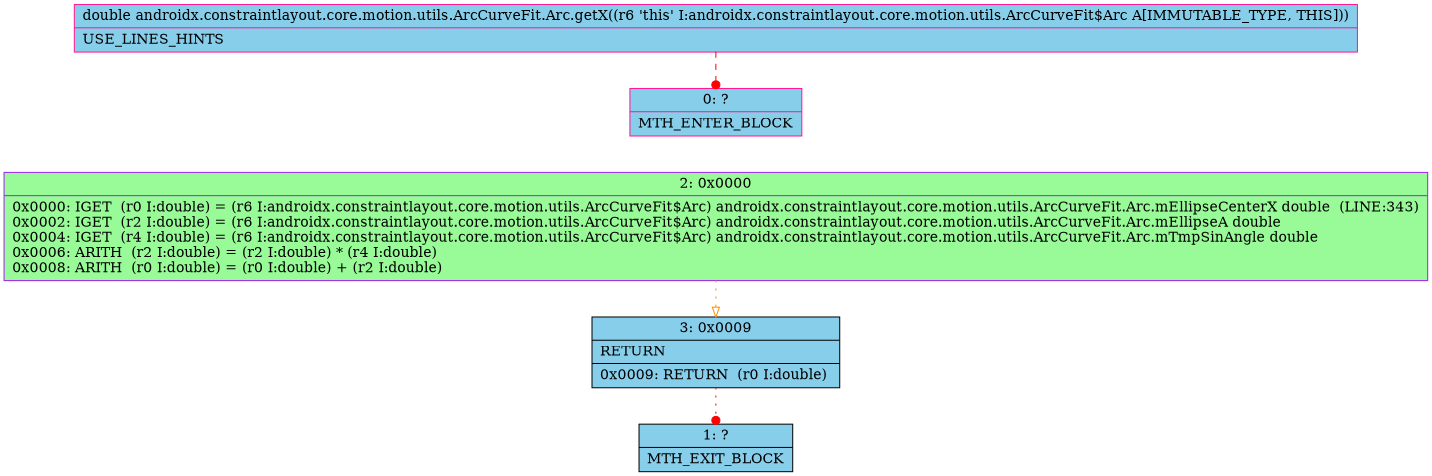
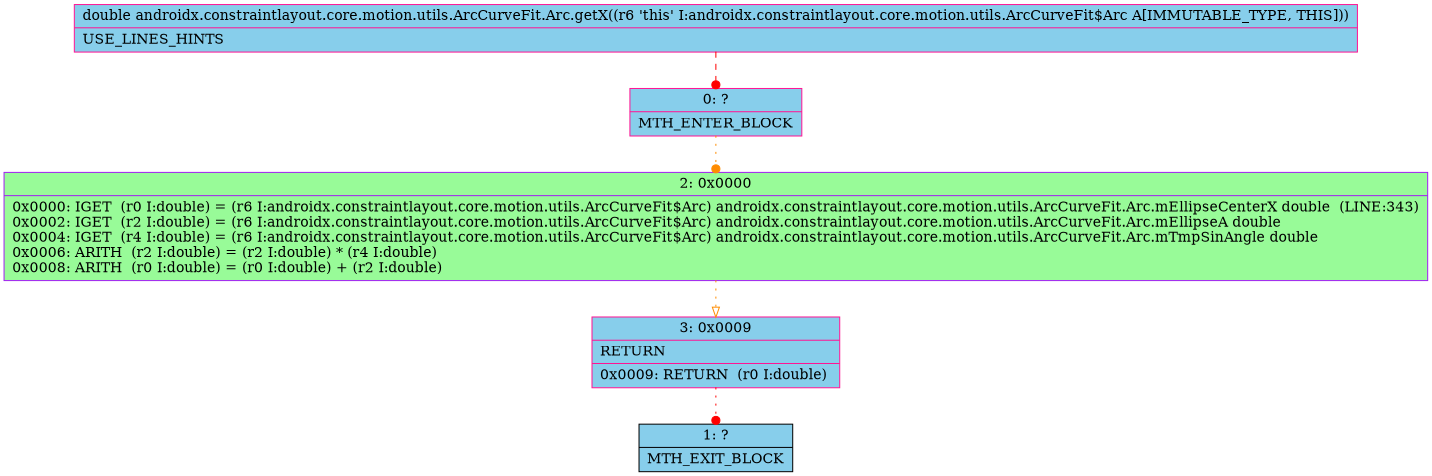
edge "0: ?" -> "2: 0x0000": added
node "3: 0x0009": color black -> deeppink
